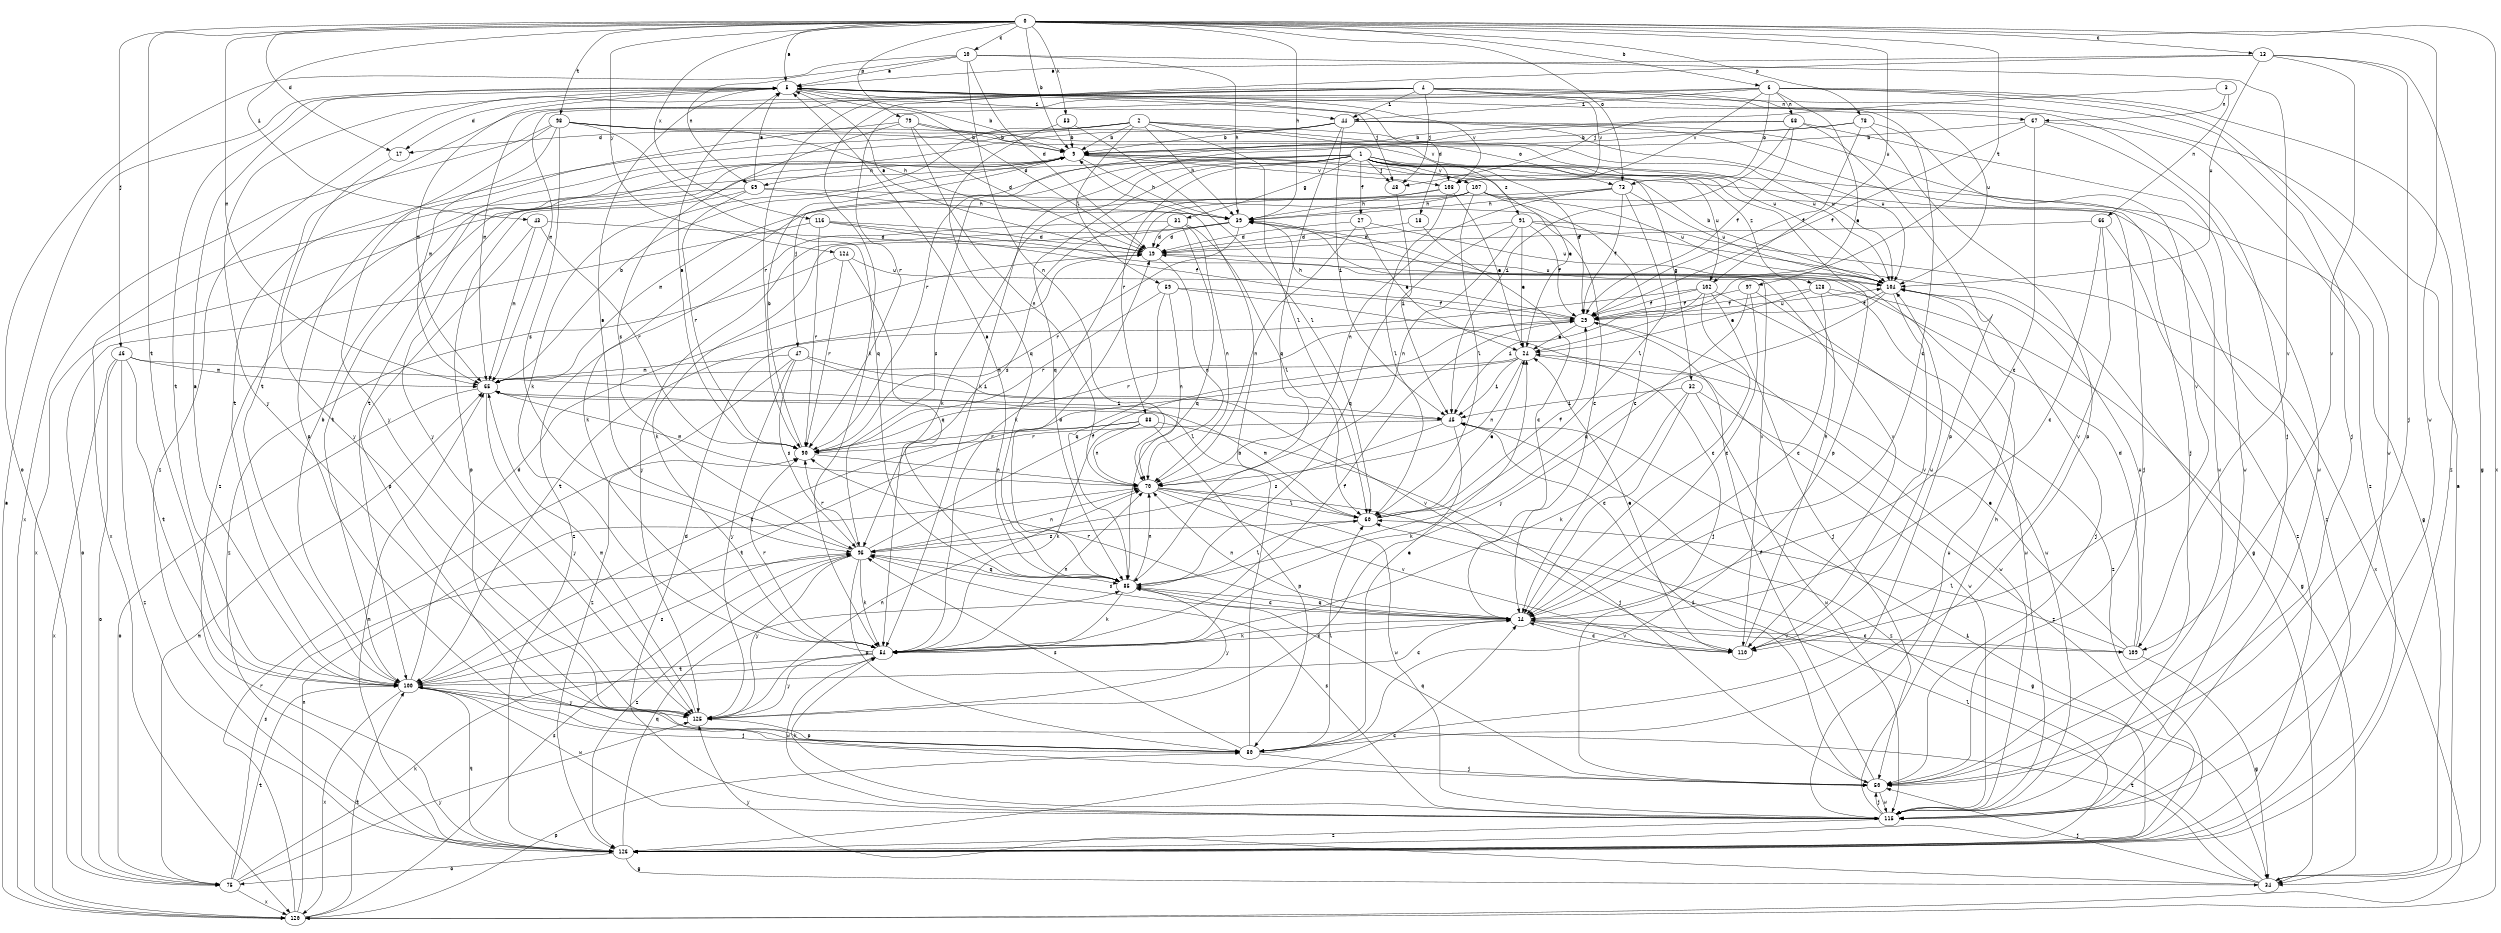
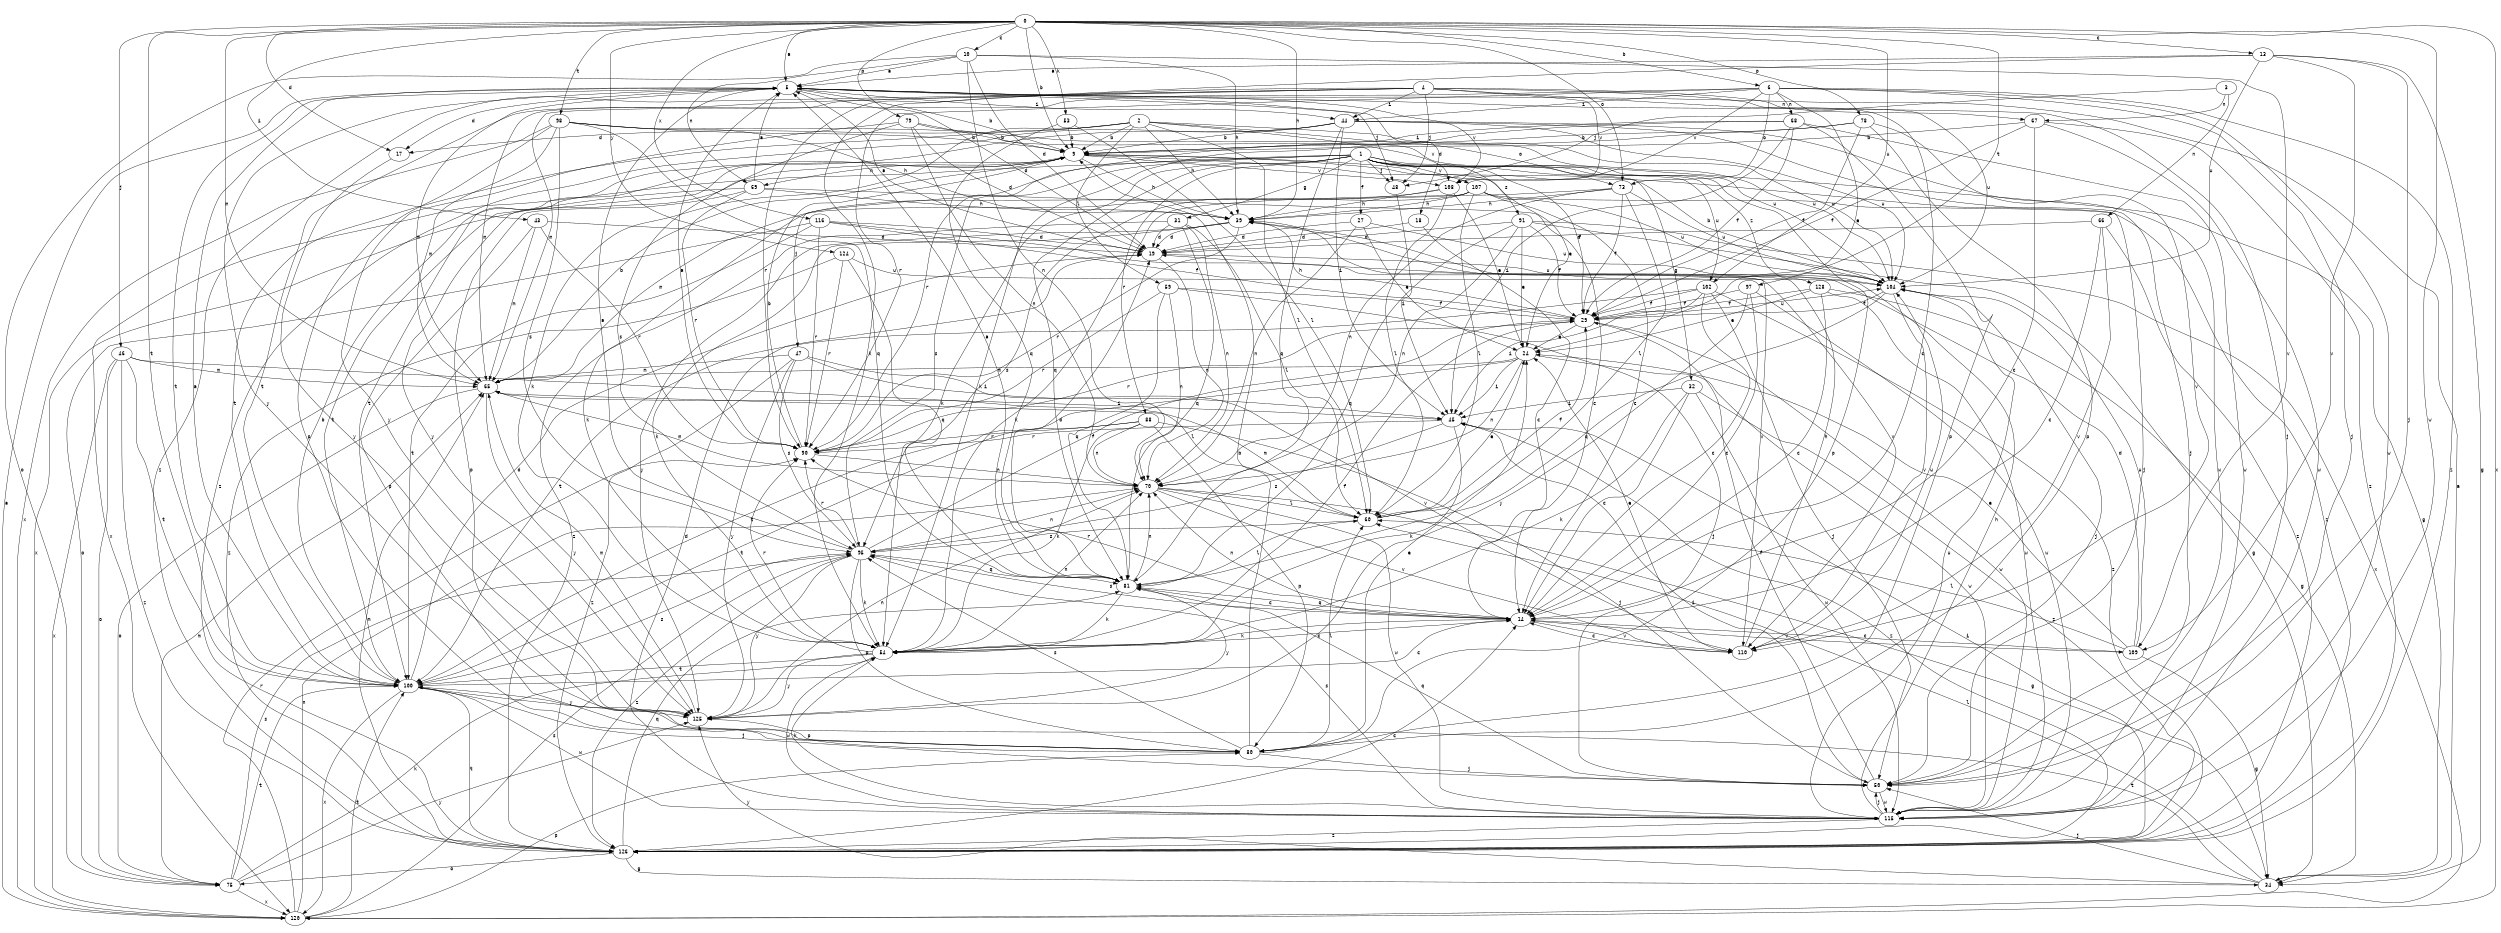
edge "68" -> "9": label "b" -> "i"
edge "116" -> "100": added, label "t"
node "85": label "85" -> "81"
